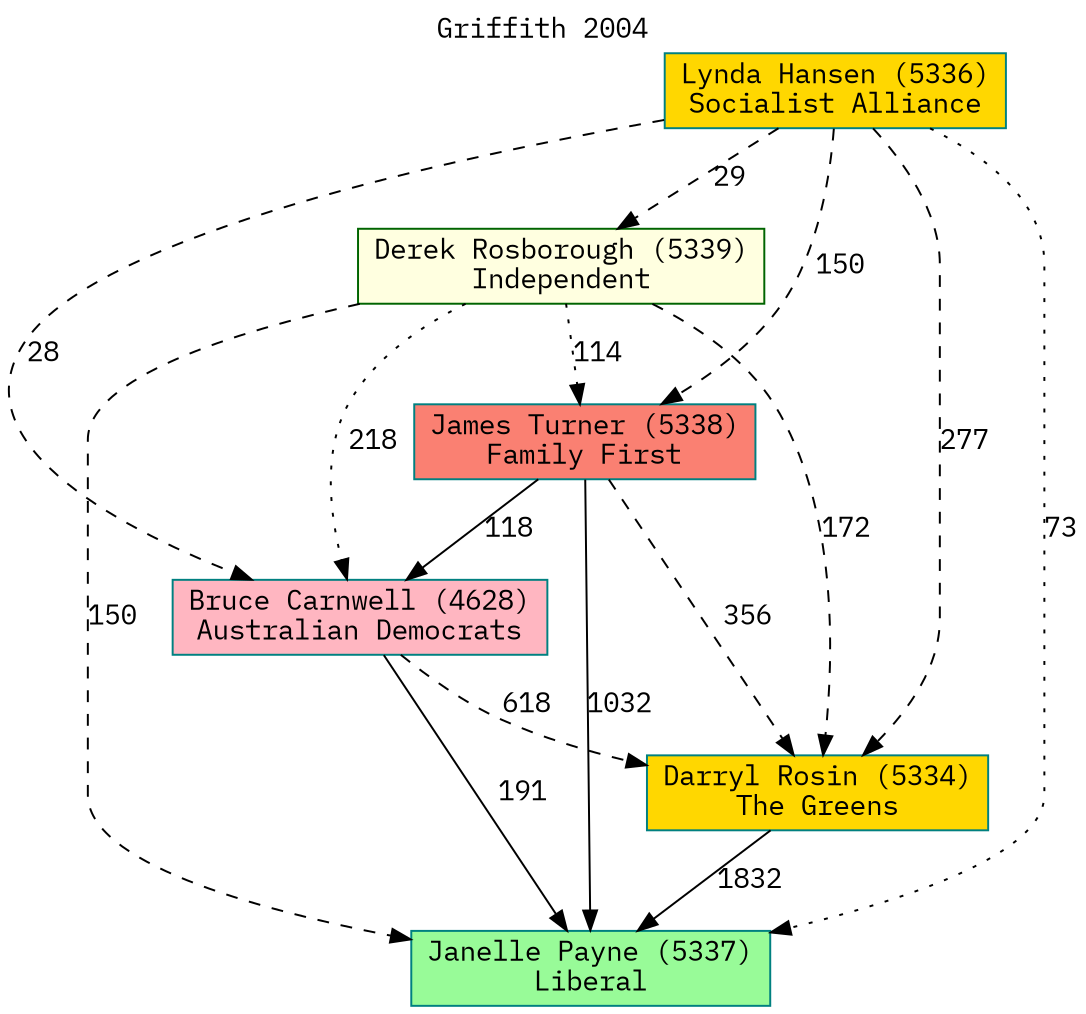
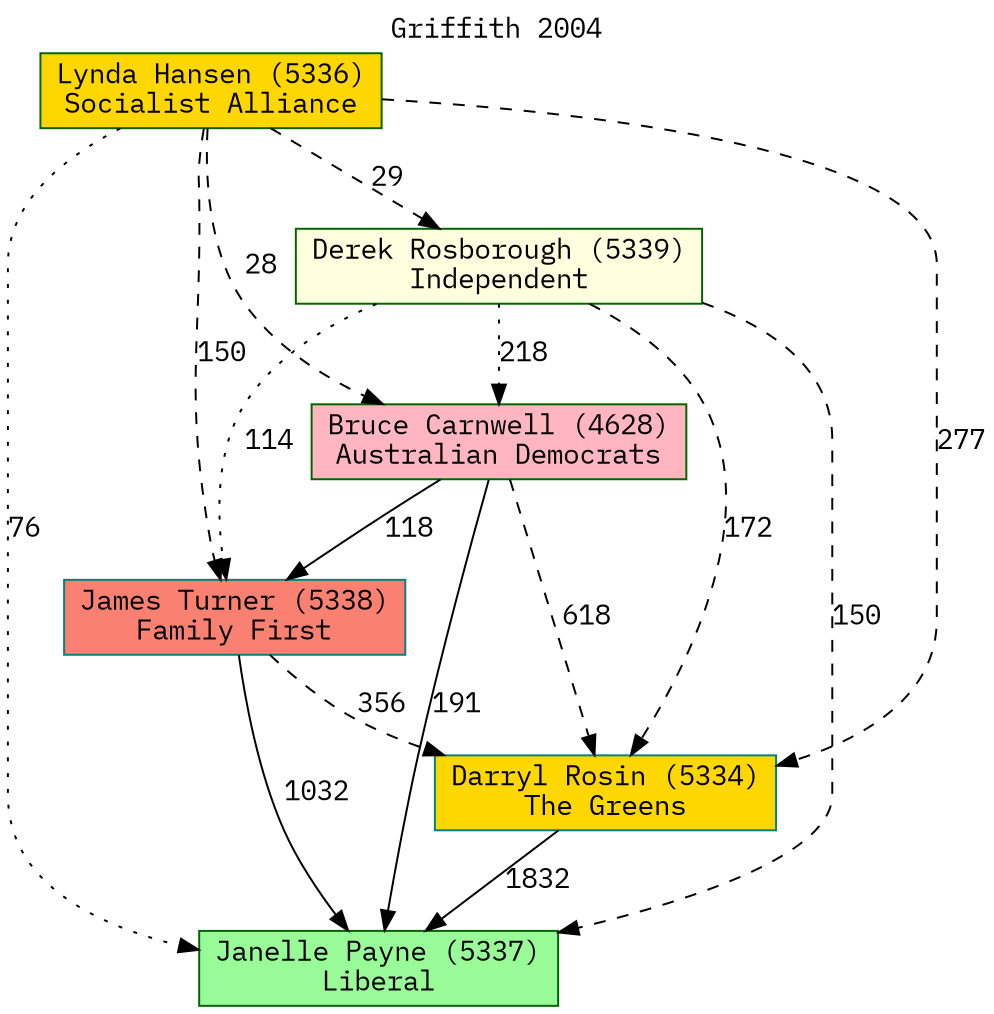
node "Lynda Hansen (5336) Socialist Alliance": color teal -> darkgreen
edge "James Turner (5338) Family First" -> "Bruce Carnwell (4628) Australian Democrats": reversed
edge "Lynda Hansen (5336) Socialist Alliance" -> "Janelle Payne (5337) Liberal": label "73" -> "76"
node "Bruce Carnwell (4628) Australian Democrats": color teal -> darkgreen
node "Janelle Payne (5337) Liberal": color teal -> darkgreen
